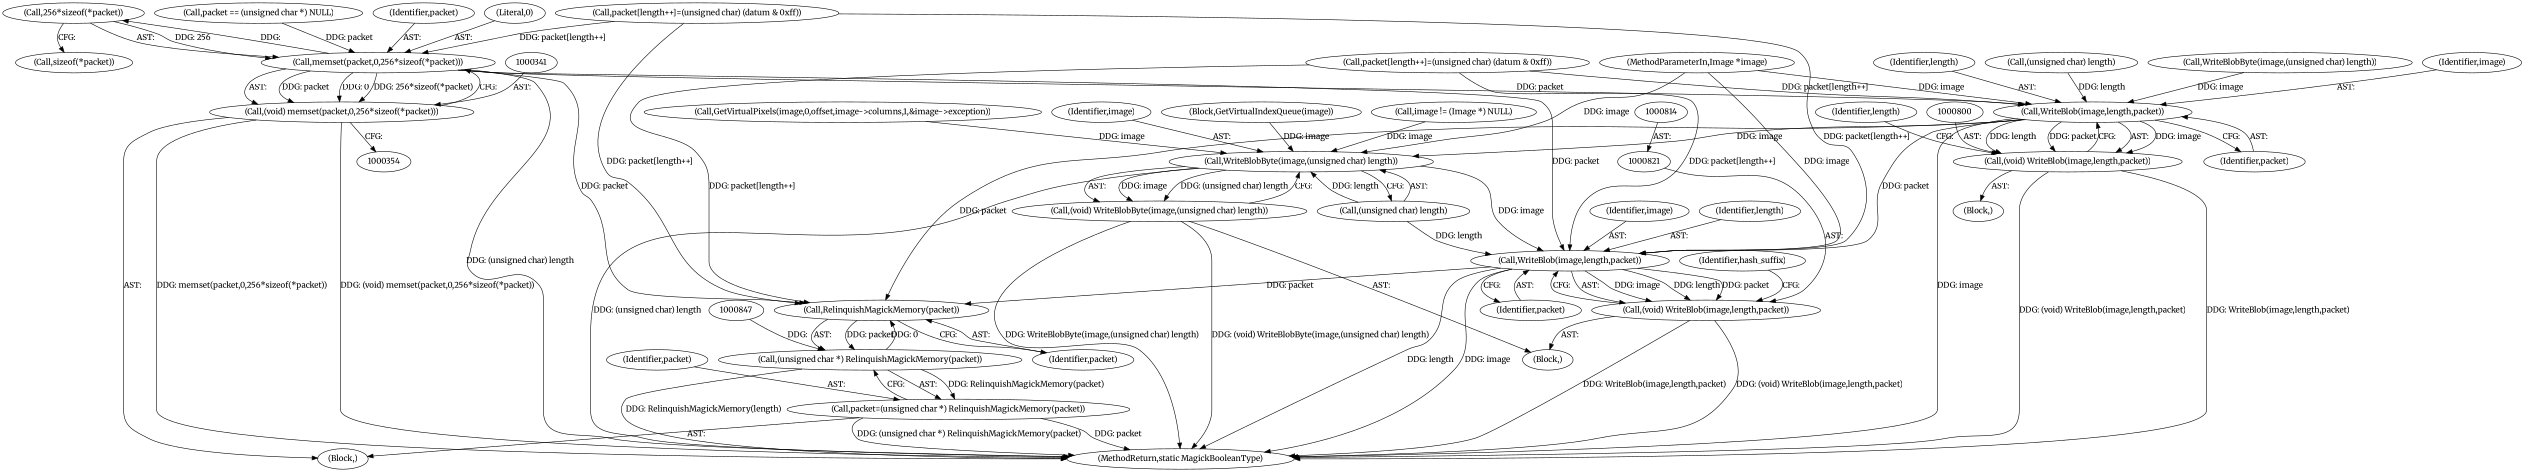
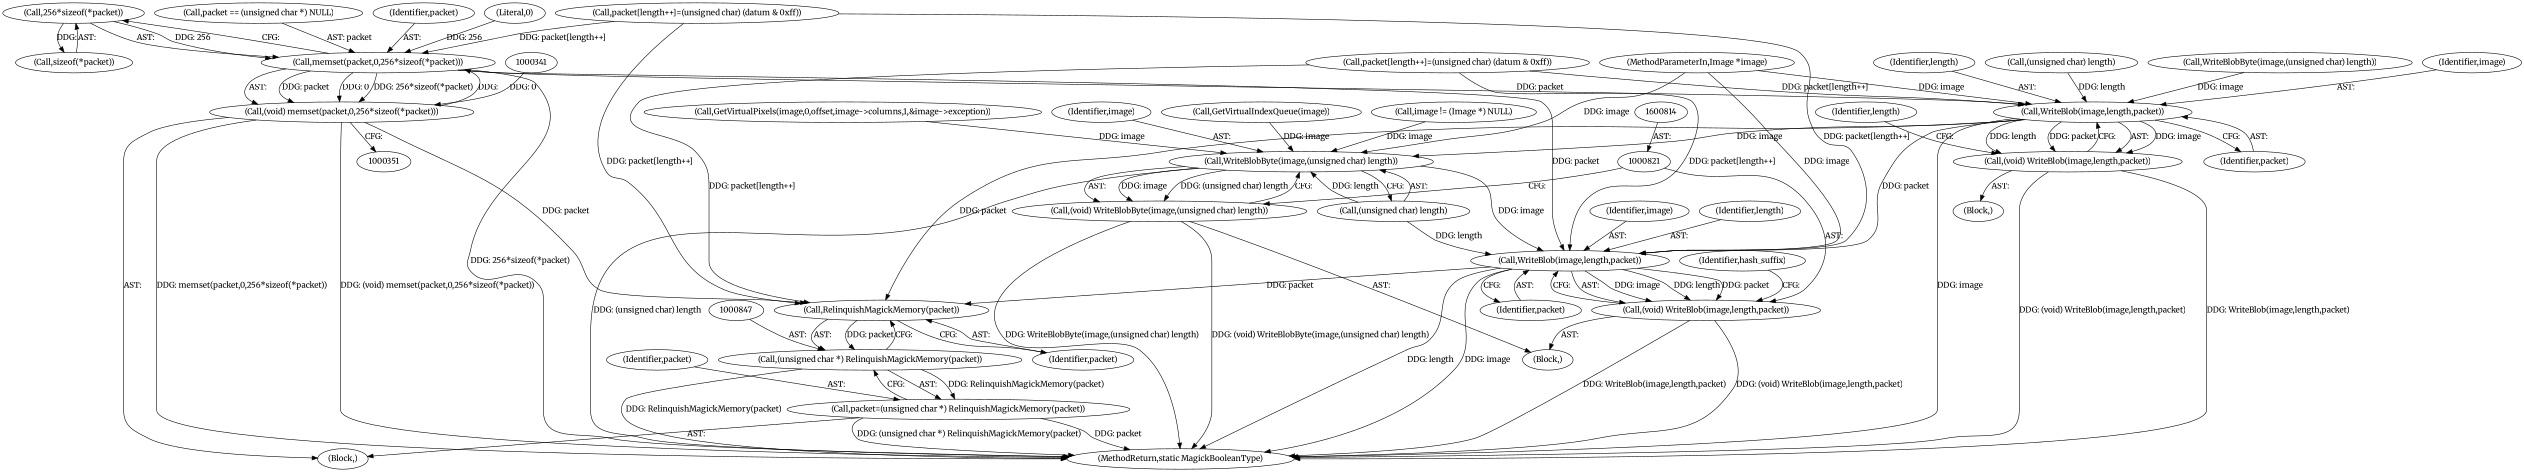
edge "(Call,256*sizeof(*packet))" -> "(Call,sizeof(*packet))": label "CFG: " -> "DDG: "
edge "(Call,memset(packet,0,256*sizeof(*packet)))" -> "(Call,256*sizeof(*packet))": label "DDG: " -> "CFG: "
edge "(Call,packet == (unsigned char *) NULL)" -> "(Call,memset(packet,0,256*sizeof(*packet)))": label "DDG: packet" -> "AST: packet"
edge "(Literal,0)" -> "(Call,memset(packet,0,256*sizeof(*packet)))": label "AST: " -> "DDG: 256"
edge "(Call,sizeof(*packet))" -> "(Call,256*sizeof(*packet))": added, label "AST:"
edge "(Call,(void) memset(packet,0,256*sizeof(*packet)))" -> "(Call,memset(packet,0,256*sizeof(*packet)))": label "CFG: " -> "DDG: "
edge "1000341" -> "(Call,(void) memset(packet,0,256*sizeof(*packet)))": label "AST: " -> "DDG: 0"
node "(Block,GetVirtualIndexQueue(image))": label "(Block,GetVirtualIndexQueue(image))" -> "(Call,GetVirtualIndexQueue(image))"
node "1000814": label "1000814" -> "1600814"
node "1000800": removed
node "1000354": label "1000354" -> "1000351"
edge "1000821" -> "(Call,(void) WriteBlobByte(image,(unsigned char) length))": added, label "CFG:"
edge "(Call,memset(packet,0,256*sizeof(*packet)))" -> "(Call,RelinquishMagickMemory(packet))": now "(Call,(void) memset(packet,0,256*sizeof(*packet)))" -> "(Call,RelinquishMagickMemory(packet))"
edge "(Call,memset(packet,0,256*sizeof(*packet)))" -> "(MethodReturn,static MagickBooleanType)": label "DDG: (unsigned char) length" -> "DDG: 256*sizeof(*packet)"
edge "1000847" -> "(Call,(unsigned char *) RelinquishMagickMemory(packet))": label "DDG: " -> "AST: "
edge "(Call,(unsigned char *) RelinquishMagickMemory(packet))" -> "(Call,RelinquishMagickMemory(packet))": label "DDG: 0" -> "CFG: "
edge "(Call,(unsigned char *) RelinquishMagickMemory(packet))" -> "(MethodReturn,static MagickBooleanType)": label "DDG: RelinquishMagickMemory(length)" -> "DDG: RelinquishMagickMemory(packet)"
